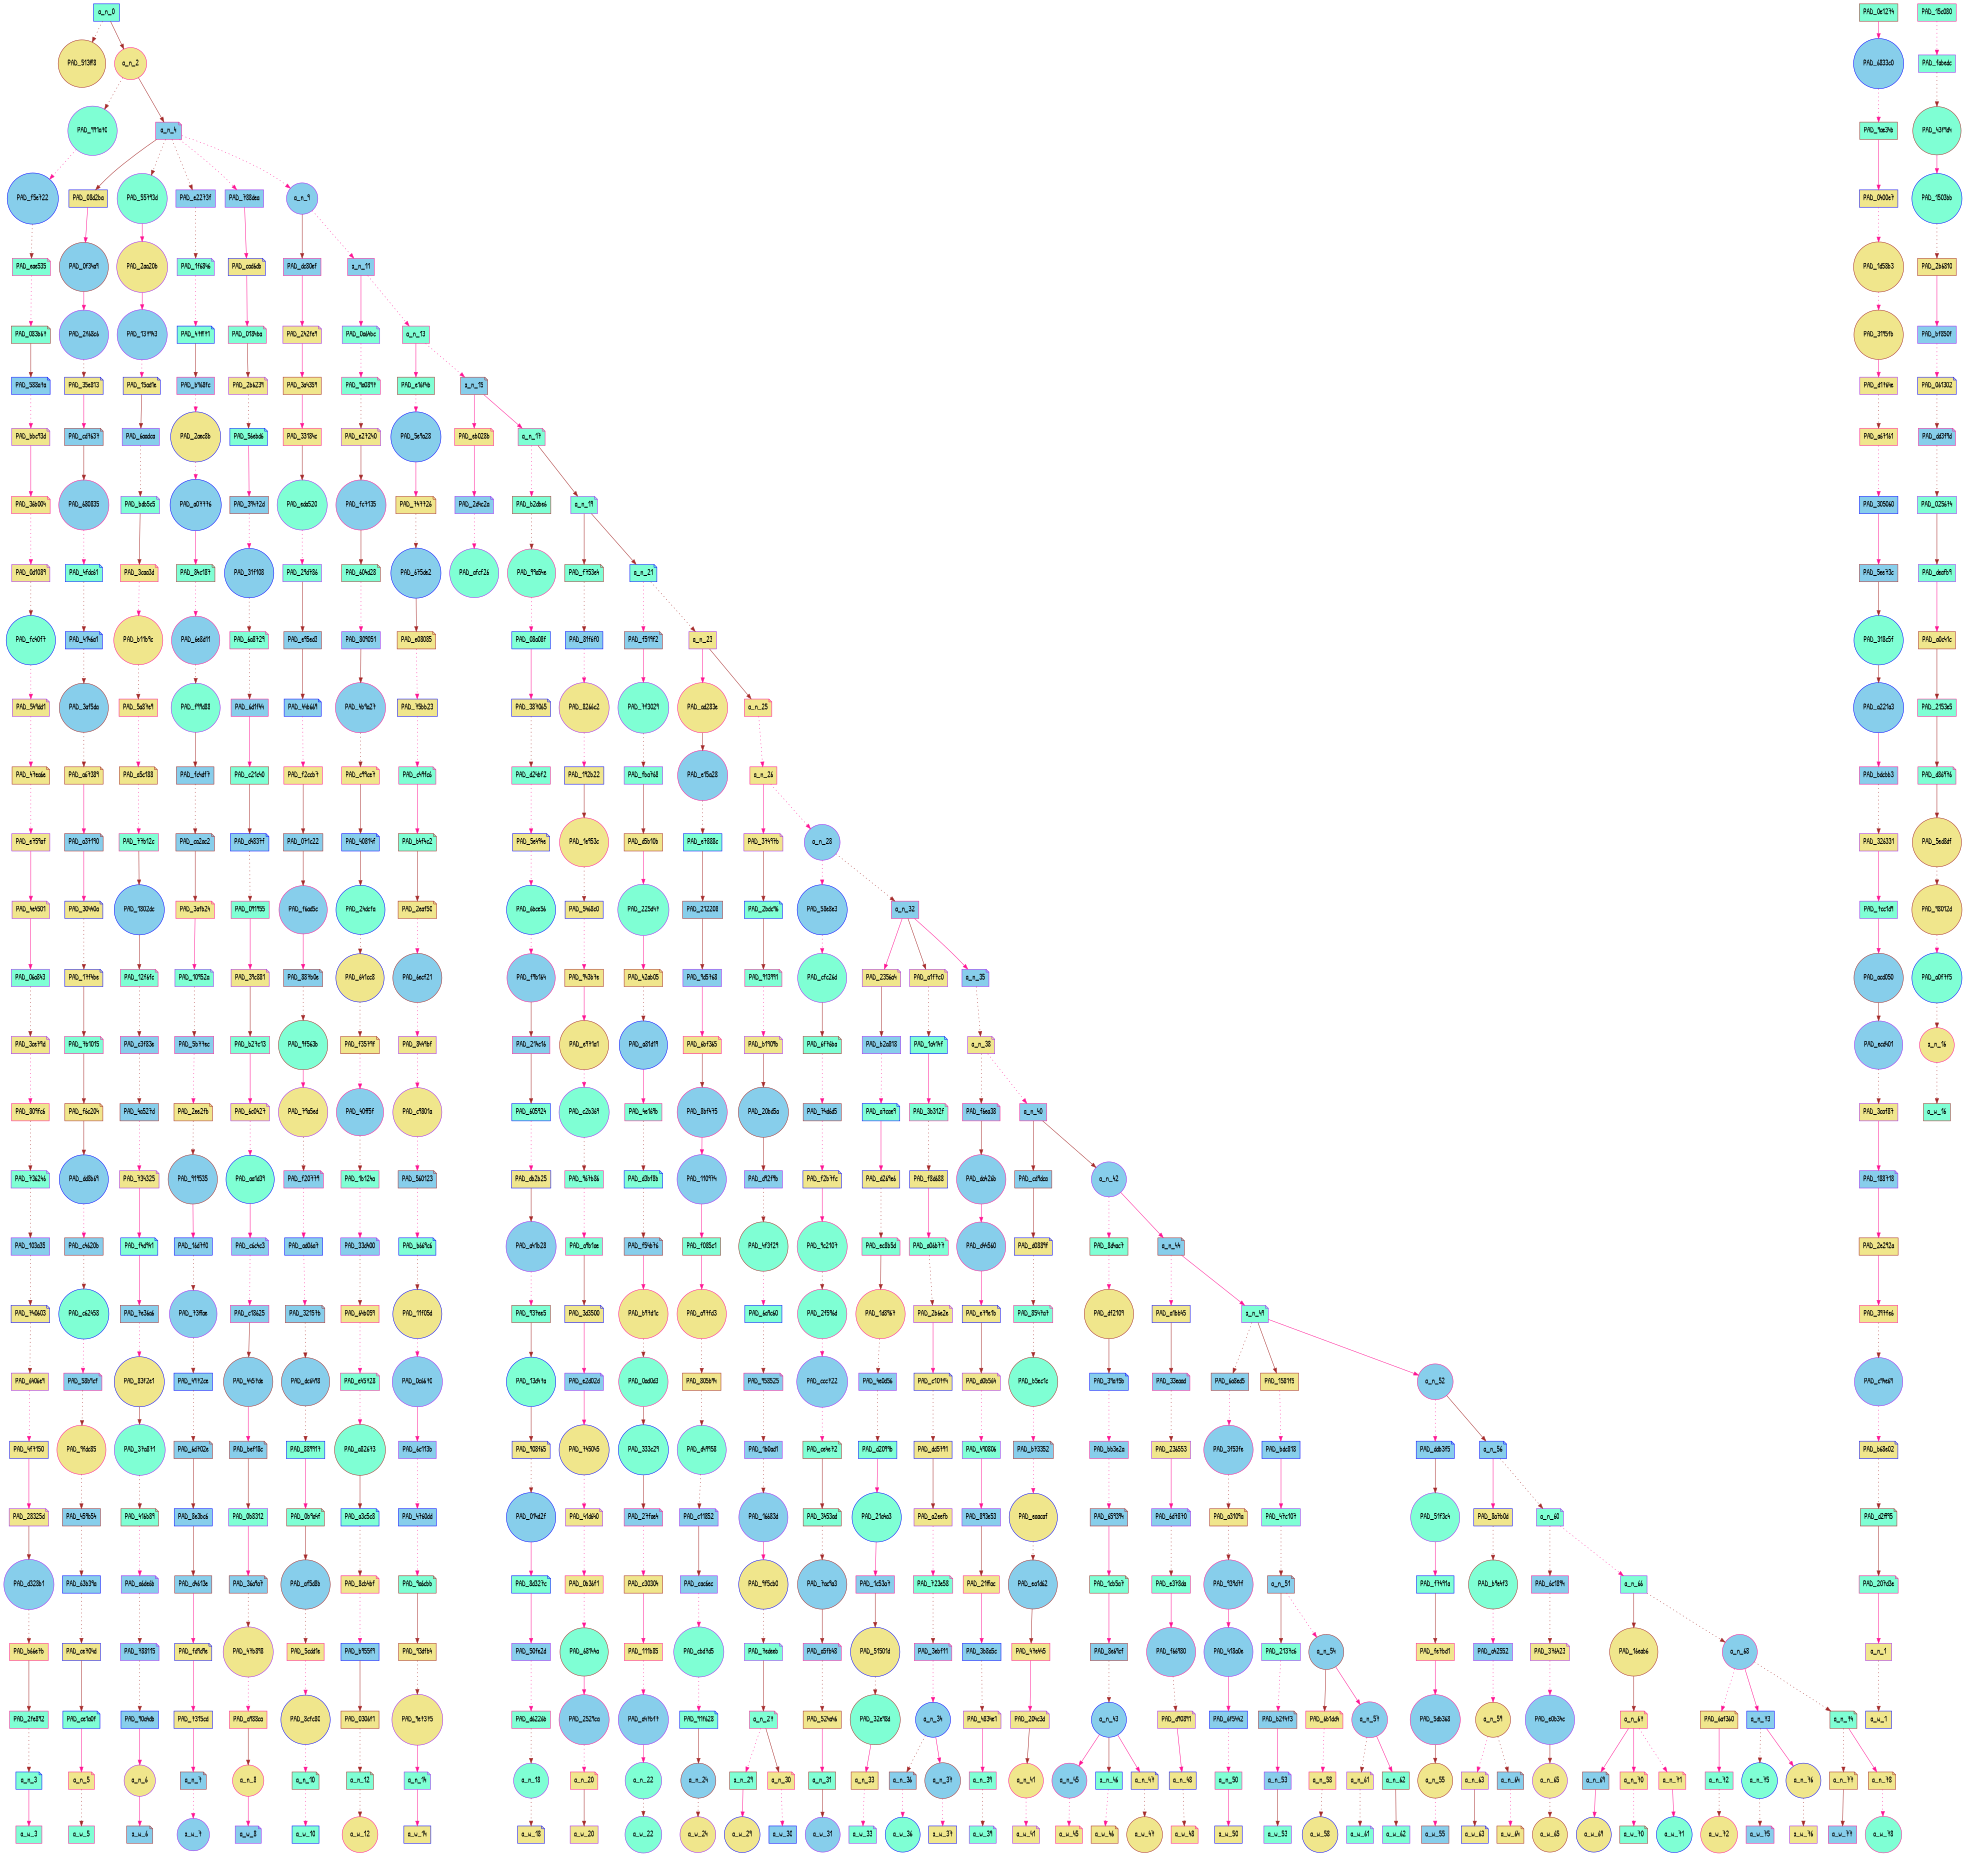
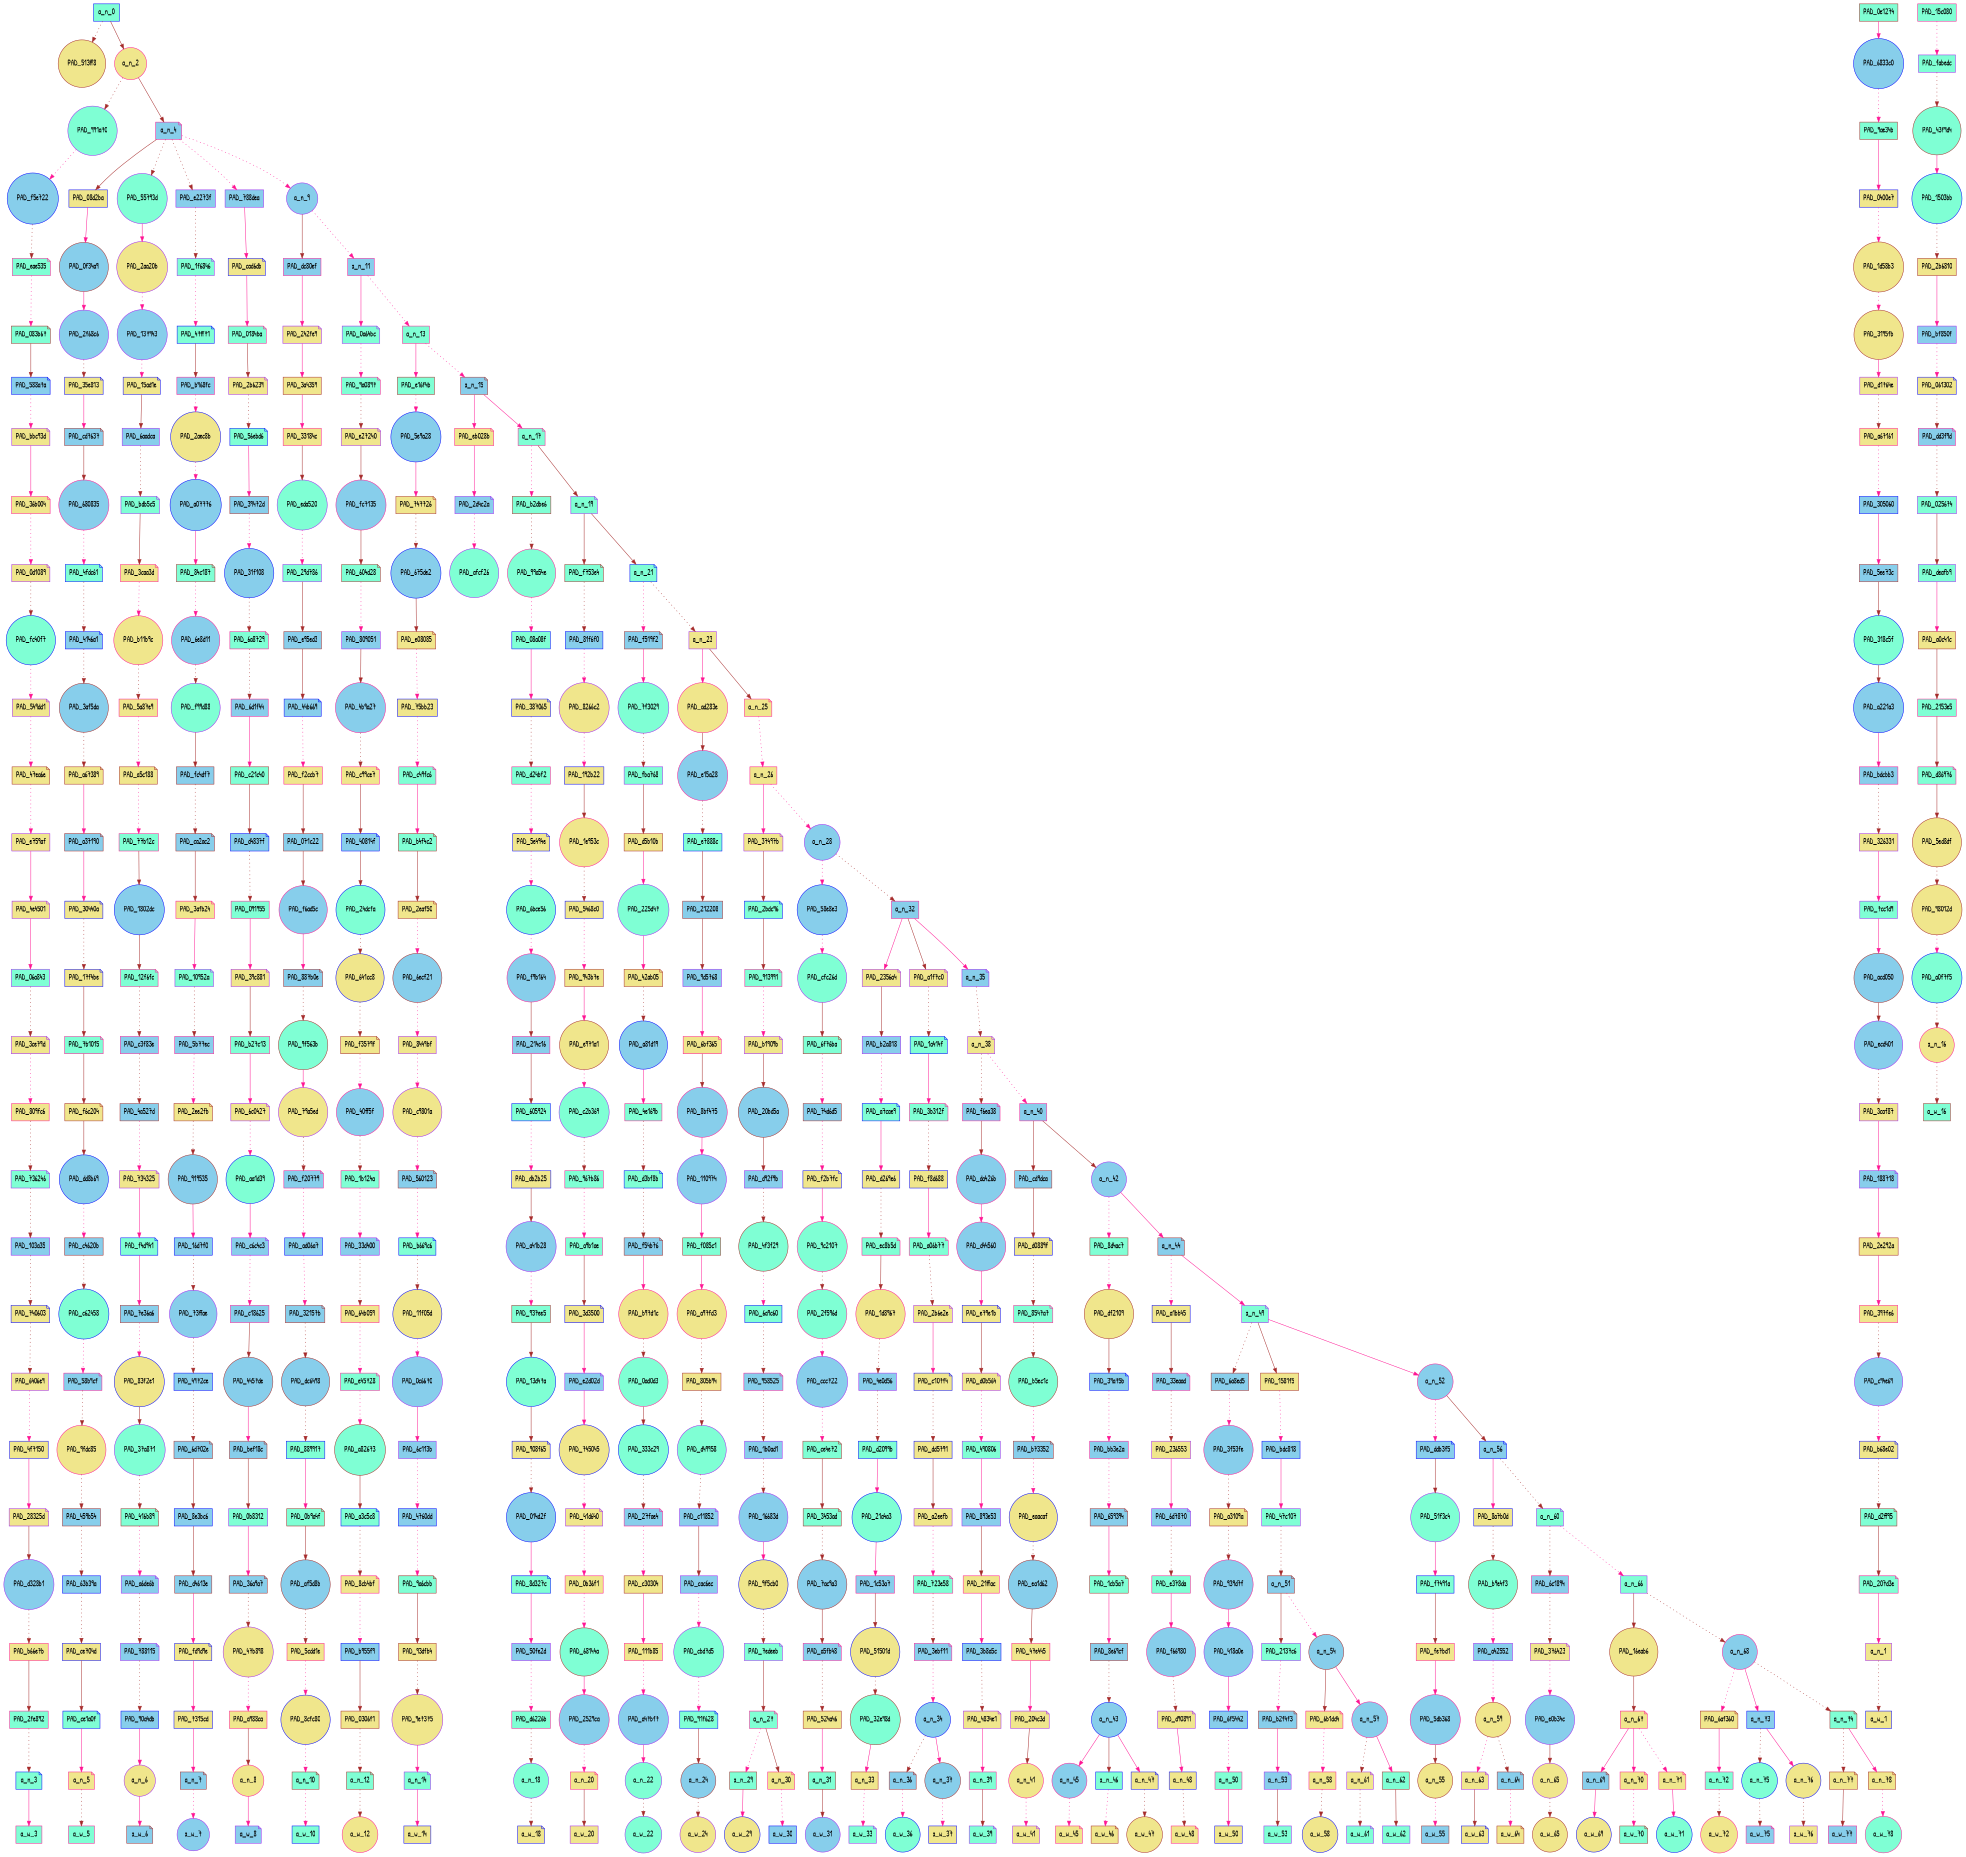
edge "PAD_2aa20b" -> "PAD_137943": style solid -> dotted
edge "PAD_333c29" -> "PAD_27fae4": style solid -> dotted
edge "a_n_39" -> "a_w_39": style dotted -> solid
